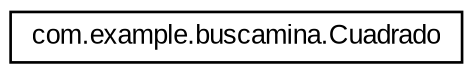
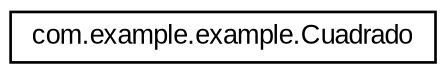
node "com.example.buscamina.Cuadrado": label "com.example.buscamina.Cuadrado" -> "com.example.example.Cuadrado"
